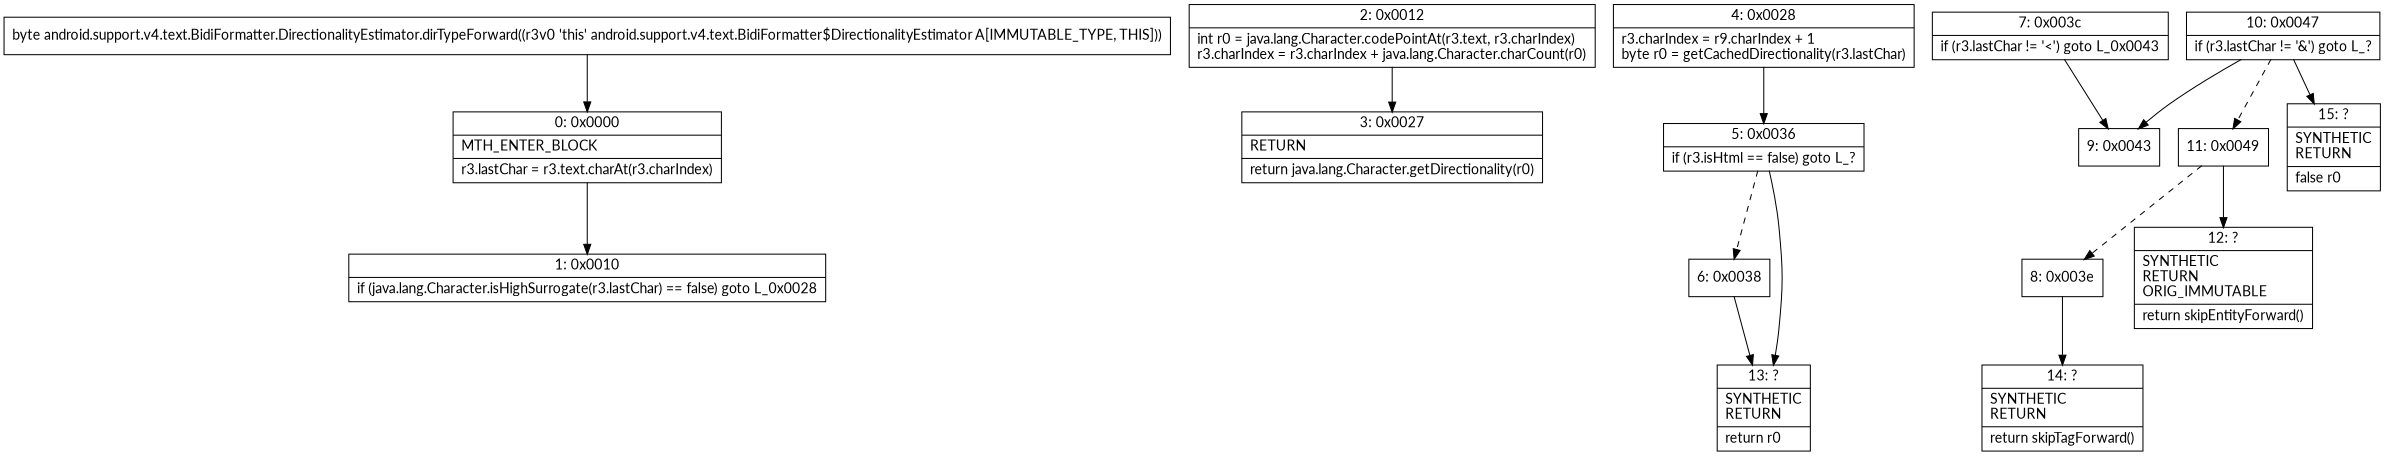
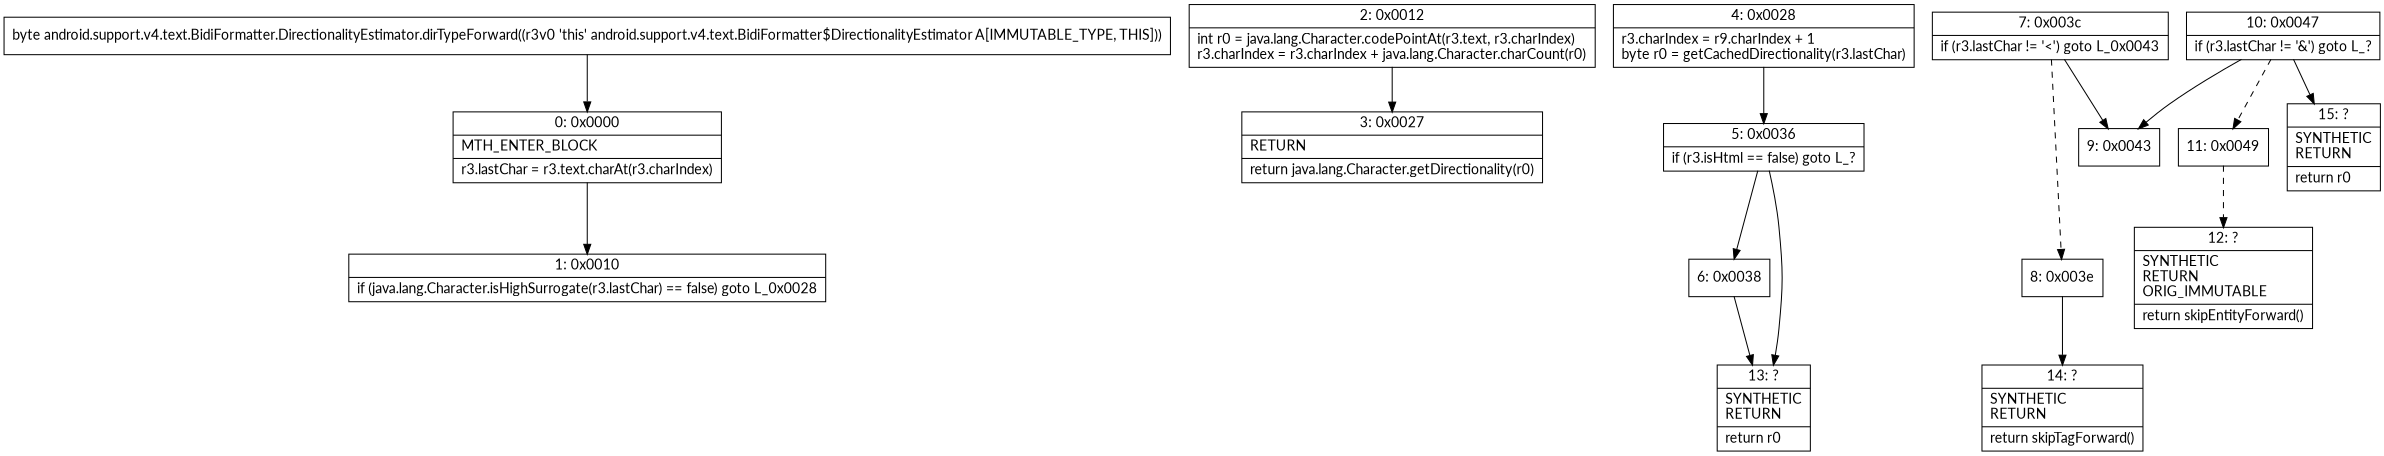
node "15: ?": text "false r0" -> "return r0"
edge "11: 0x0049" -> "12: ?": style solid -> dashed
edge "11: 0x0049" -> "8: 0x003e": now "7: 0x003c" -> "8: 0x003e"
edge "5: 0x0036" -> "6: 0x0038": style dashed -> solid
